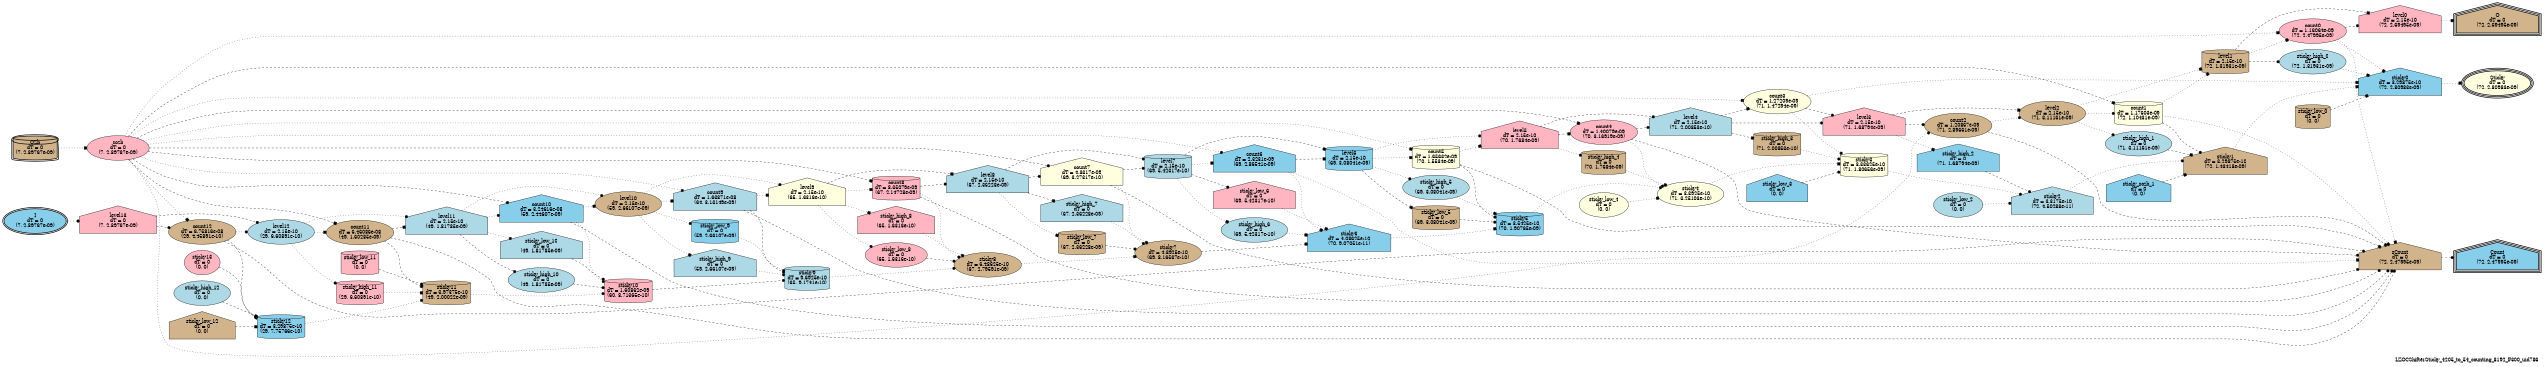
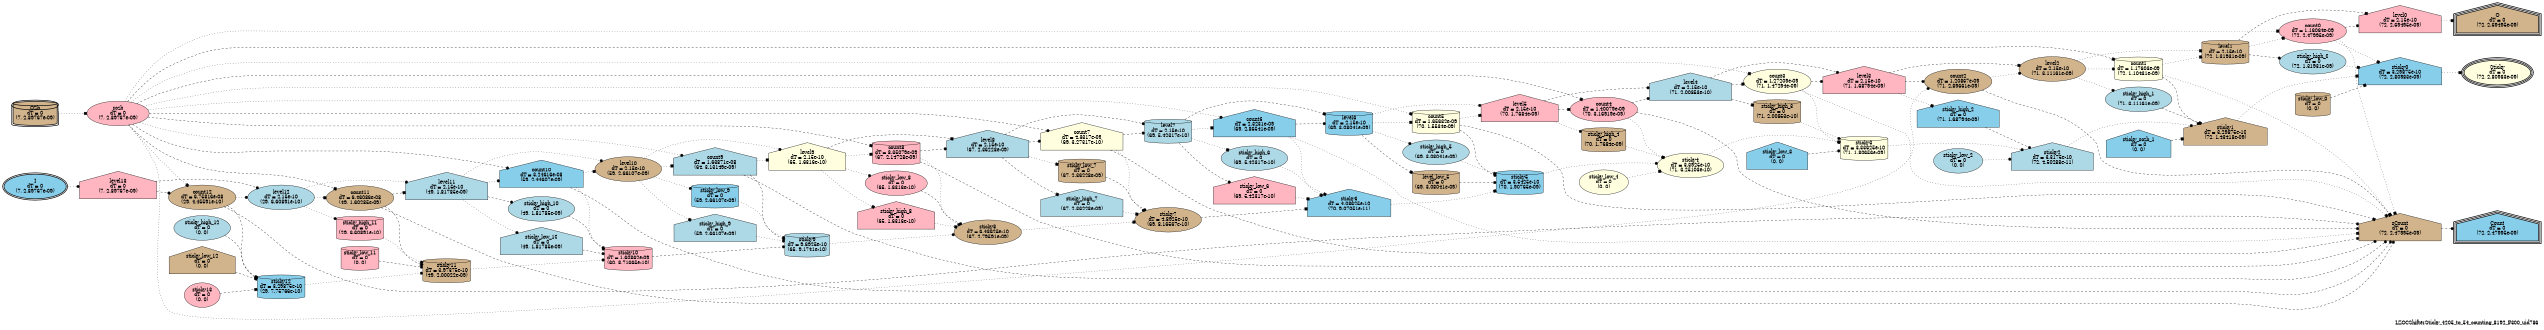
edge "count3 dT = 1.27209e-09 (71, 1.47294e-09)" -> "sticky0 dT = 3.29875e-10 (72, 2.80983e-09)": now "count3 dT = 1.27209e-09 (71, 1.47294e-09)" -> "sCount dT = 0 (72, 2.47995e-09)"
edge "count6 dT = 2.3231e-09 (69, 2.86541e-09)" -> "level6 dT = 2.15e-10 (69, 3.08041e-09)": arrowhead box -> dot
node "sticky_low_5 dT = 0 (69, 3.08041e-09)": label "sticky_low_5 dT = 0 (69, 3.08041e-09)" -> "level_low_5 dT = 0 (69, 3.08041e-09)"
node "count12 dT = 6.75816e-08 (29, 4.45891e-10)": label "count12 dT = 6.75816e-08 (29, 4.45891e-10)" -> "count12 dT = 6.75816e-08 (29, 4.45591e-10)"
